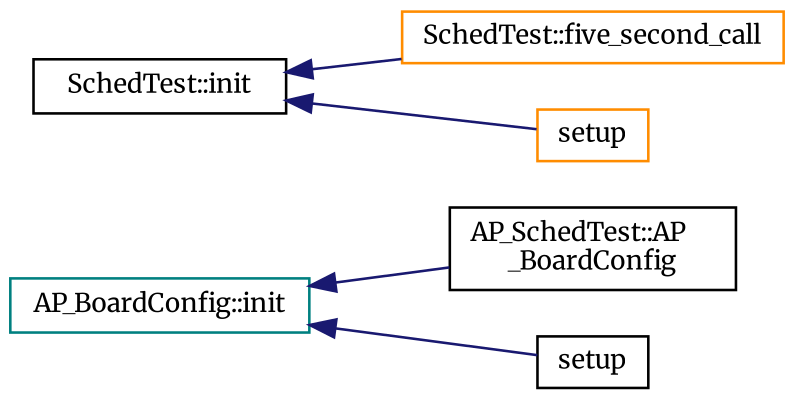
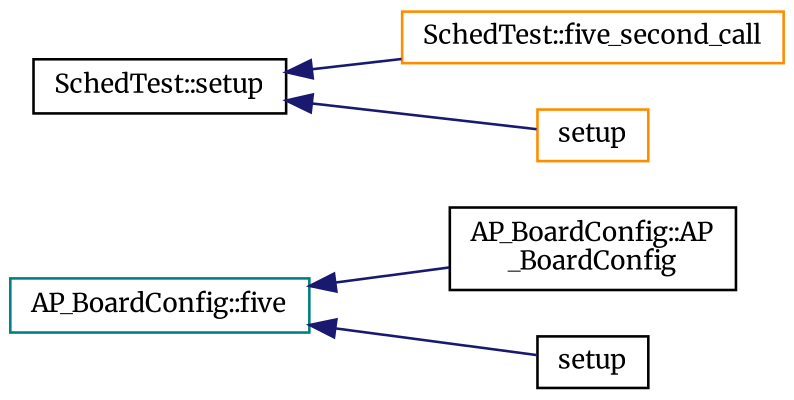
node "SchedTest::init": label "SchedTest::init" -> "SchedTest::setup"
node "AP_SchedTest::AP _BoardConfig": label "AP_SchedTest::AP _BoardConfig" -> "AP_BoardConfig::AP _BoardConfig"
node "AP_BoardConfig::init": label "AP_BoardConfig::init" -> "AP_BoardConfig::five"
